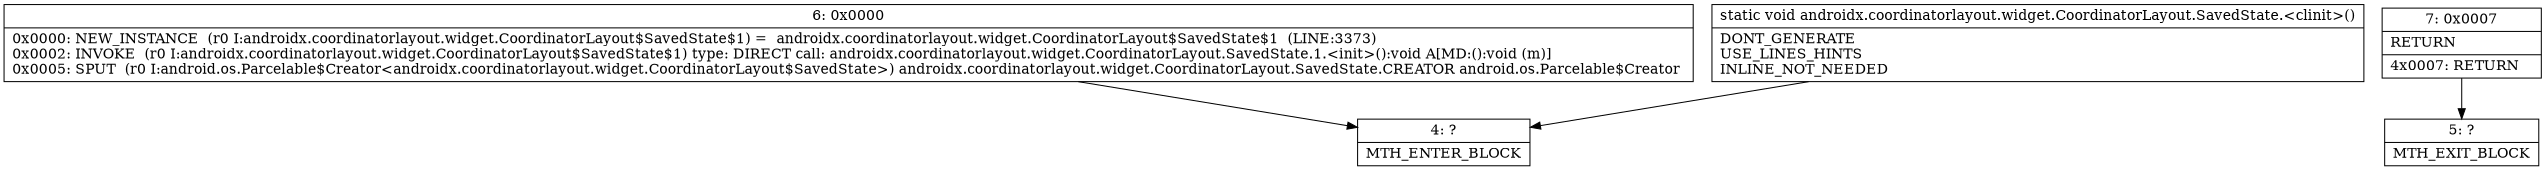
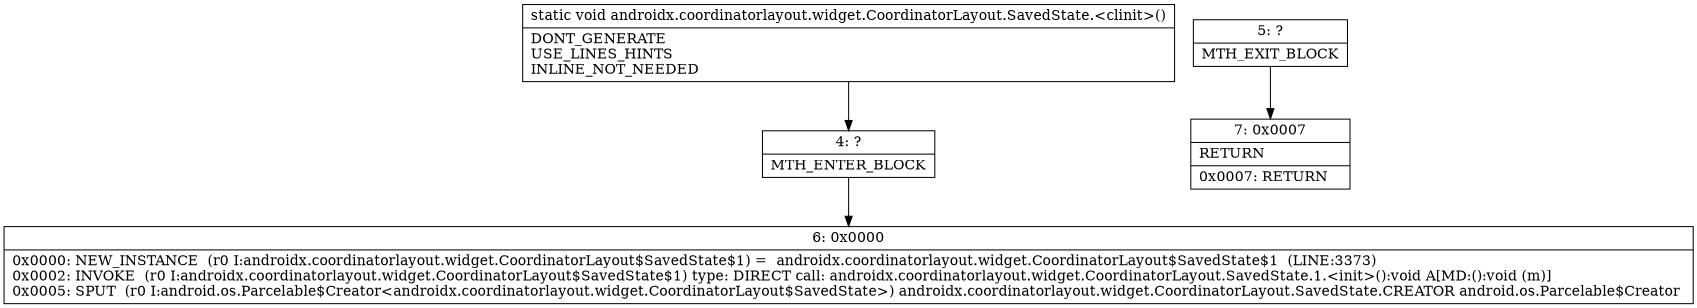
node "7: 0x0007": text "4x0007: RETURN" -> "0x0007: RETURN"
edge "7: 0x0007" -> "5: ?": reversed
edge "6: 0x0000" -> "4: ?": reversed
